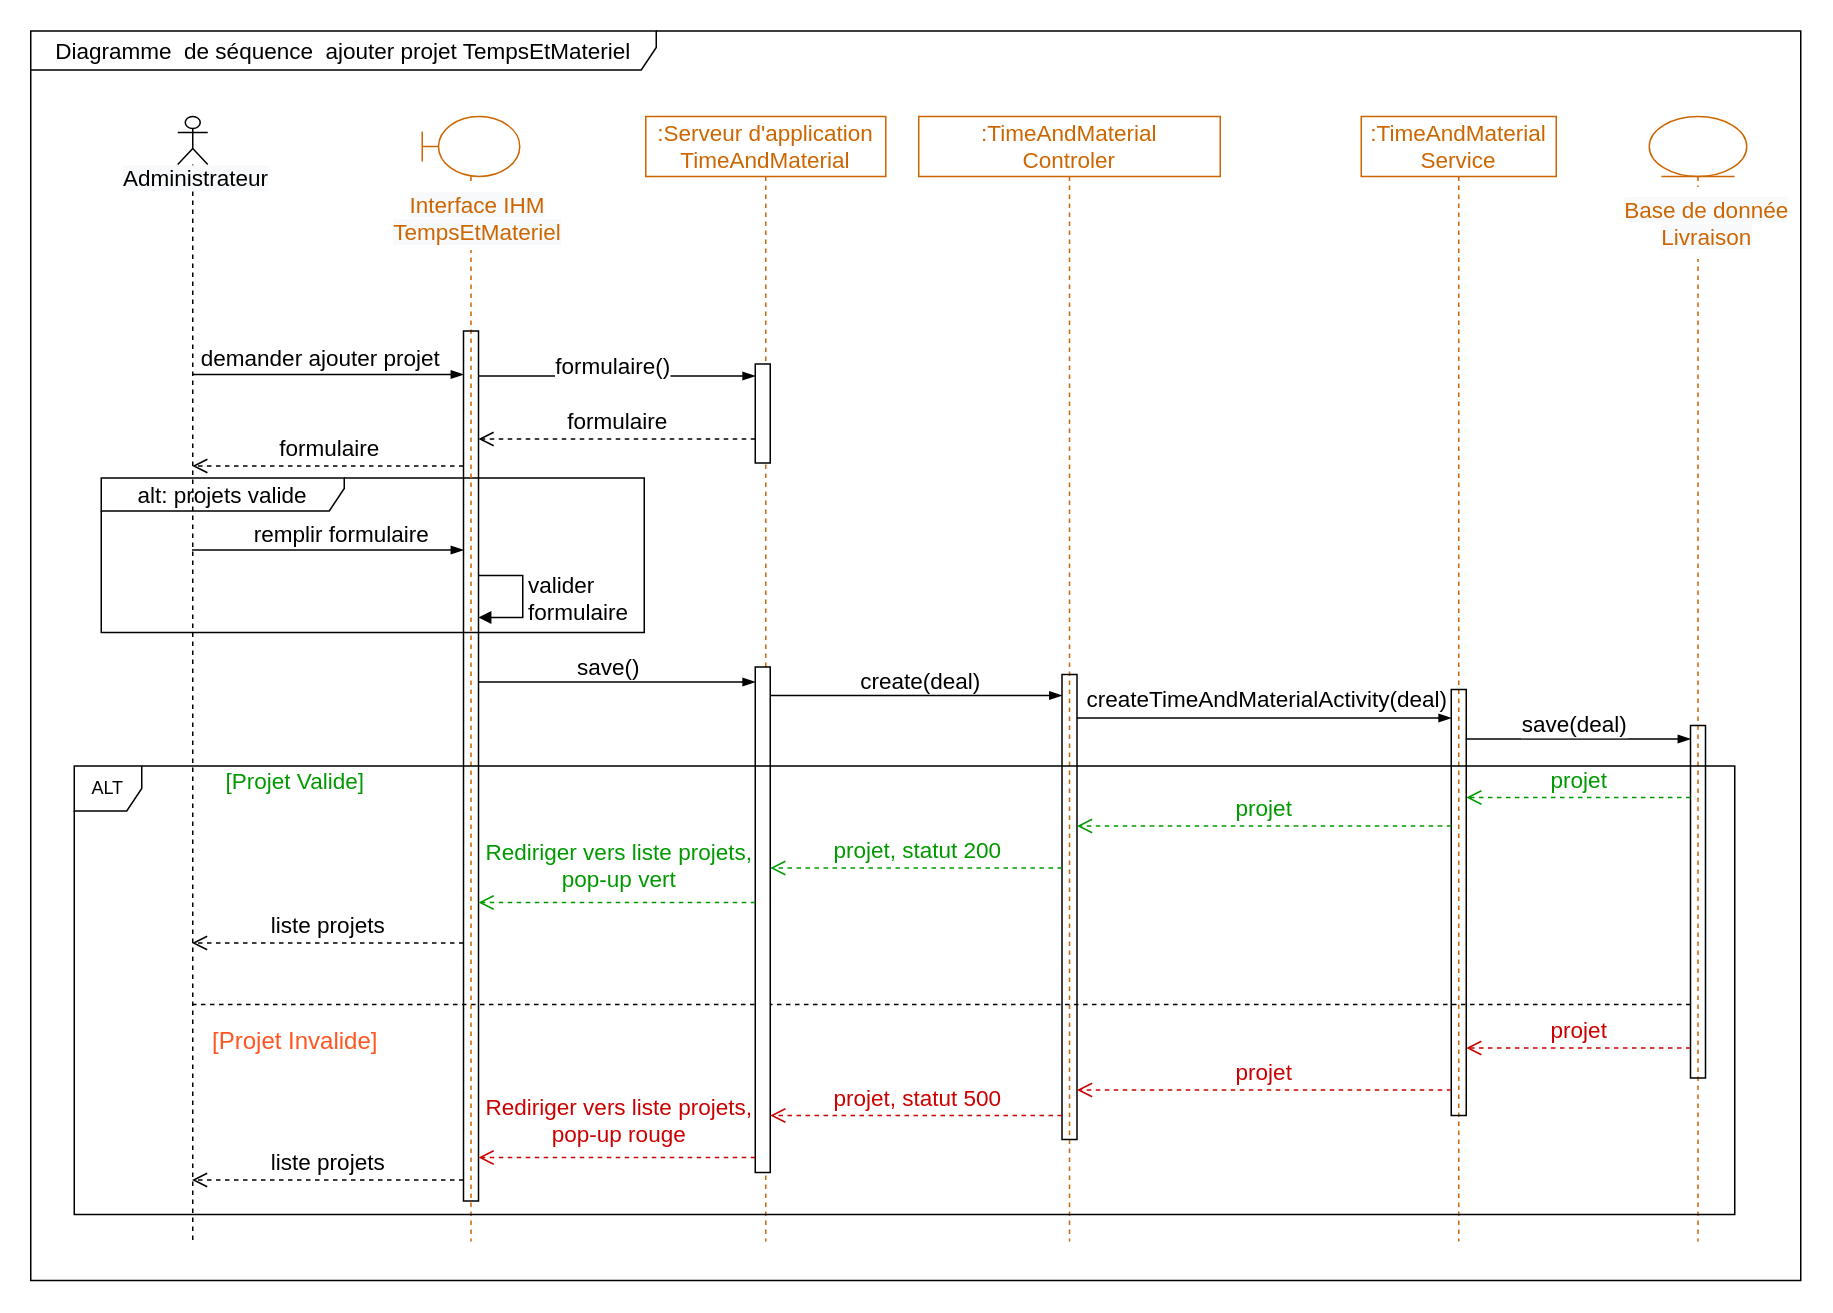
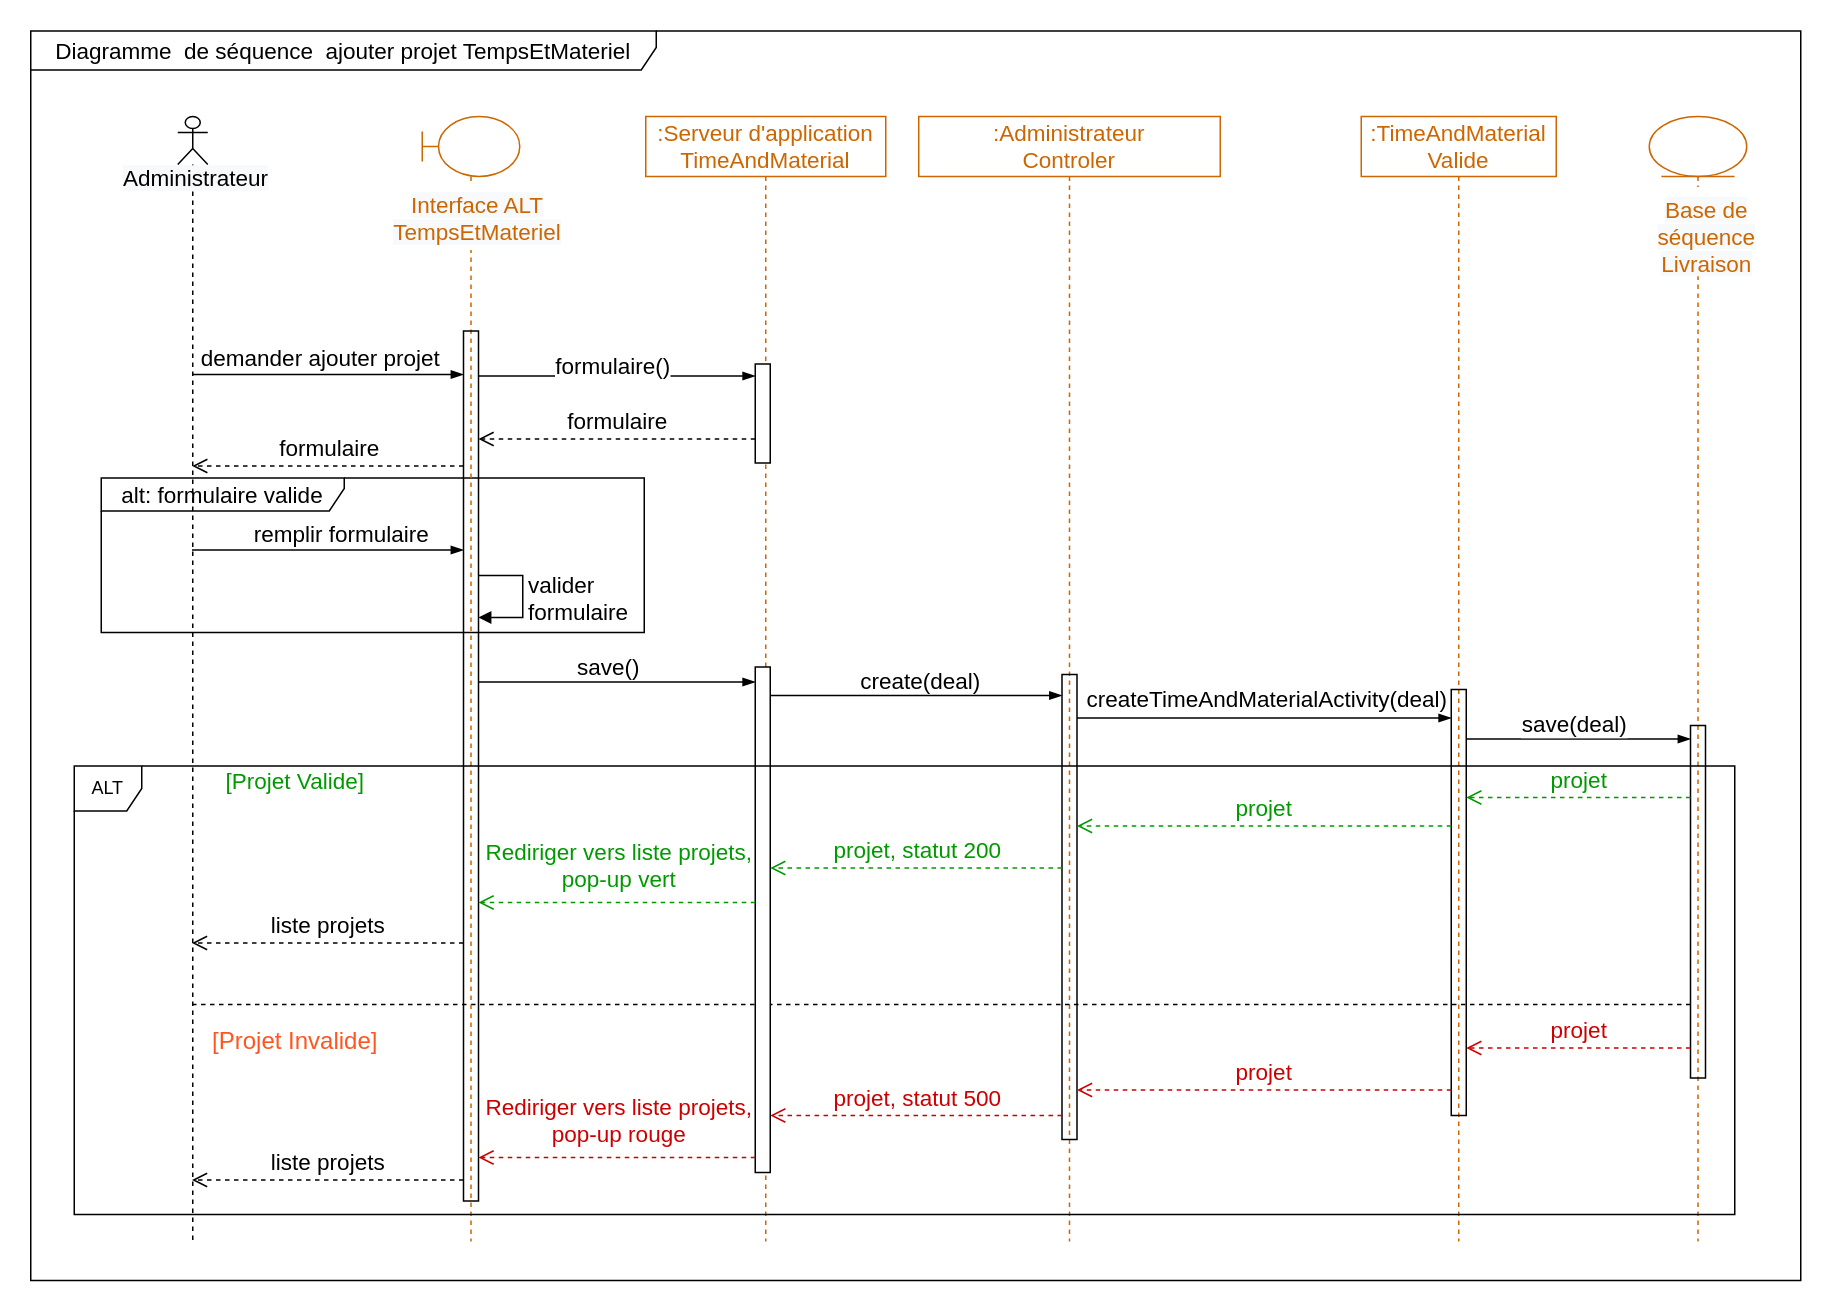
node ":TimeAndMaterial Controler": label ":TimeAndMaterial Controler" -> ":Administrateur Controler"
node ":TimeAndMaterial Service": label ":TimeAndMaterial Service" -> ":TimeAndMaterial Valide"
node "Interface IHMTempsEtMateriel": label "Interface IHMTempsEtMateriel" -> "Interface ALTTempsEtMateriel"
node "Base de donnée Livraison": label "Base de donnée Livraison" -> "Base de séquence Livraison"
node "alt: projets valide": label "alt: projets valide" -> "alt: formulaire valide"
